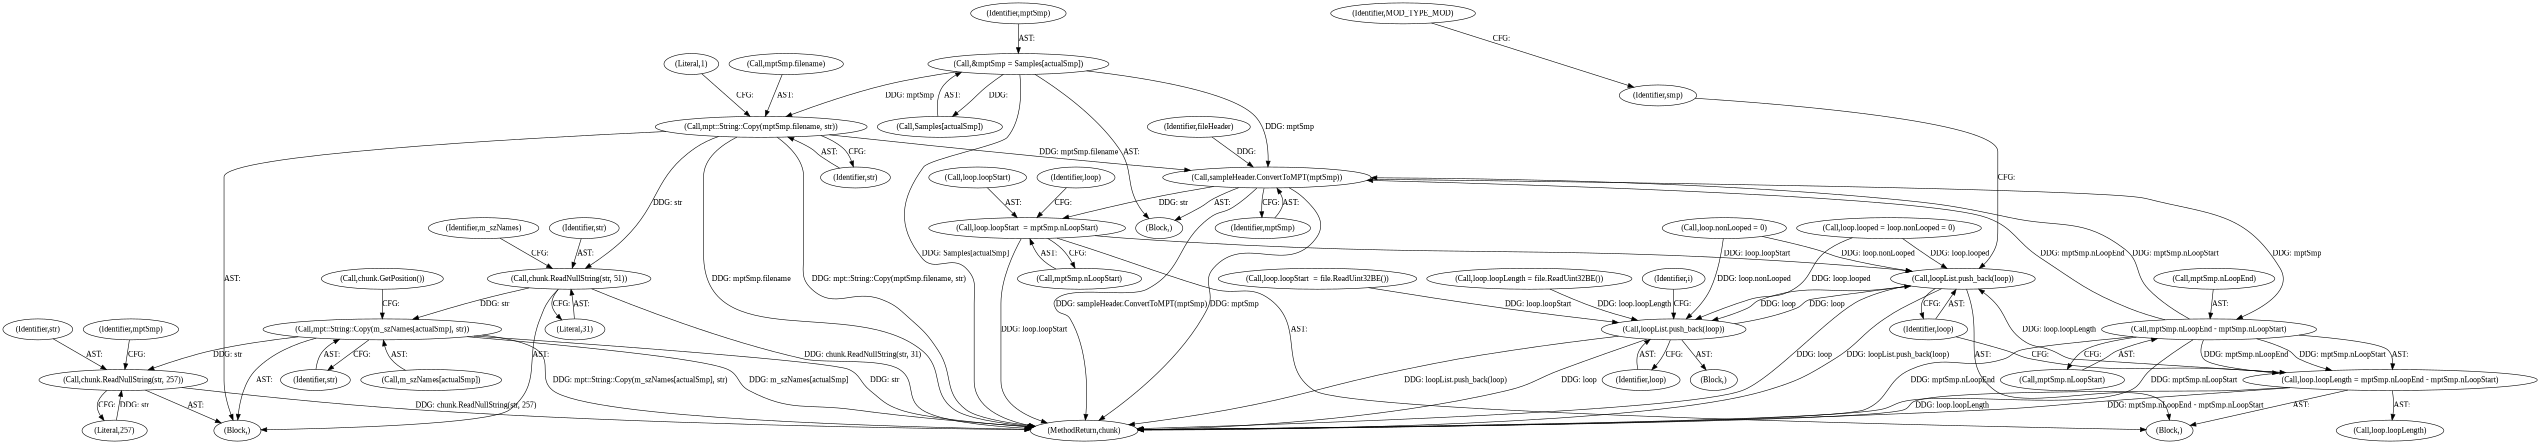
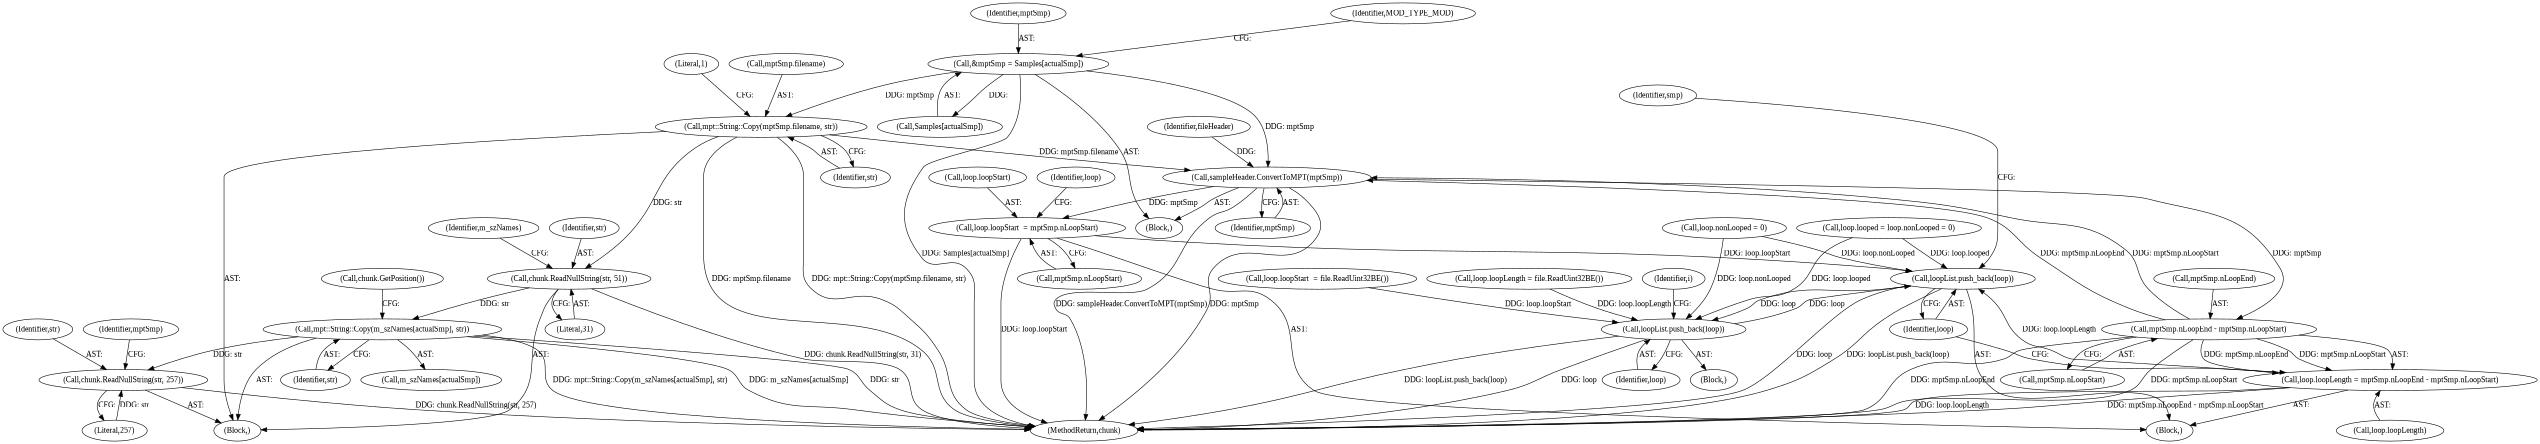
edge "(Identifier,MOD_TYPE_MOD)" -> "(Identifier,smp)": now "(Identifier,MOD_TYPE_MOD)" -> "(Call,&mptSmp = Samples[actualSmp])"
edge "(Call,sampleHeader.ConvertToMPT(mptSmp))" -> "(Call,loop.loopStart  = mptSmp.nLoopStart)": label "DDG: str" -> "DDG: mptSmp"
edge "(Call,m_szNames[actualSmp])" -> "(Call,mpt::String::Copy(m_szNames[actualSmp], str))": reversed
edge "(Call,loop.loopLength = mptSmp.nLoopEnd - mptSmp.nLoopStart)" -> "(Call,loop.loopLength)": reversed
